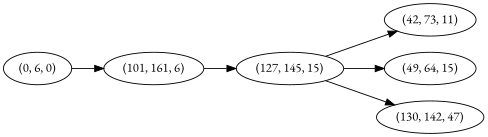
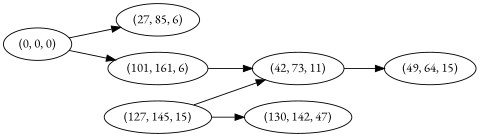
node "(27, 85, 6)": added
node "(0, 6, 0)": label "(0, 6, 0)" -> "(0, 0, 0)"
edge "(101, 161, 6)" -> "(127, 145, 15)": now "(101, 161, 6)" -> "(42, 73, 11)"
edge "(127, 145, 15)" -> "(49, 64, 15)": now "(42, 73, 11)" -> "(49, 64, 15)"
